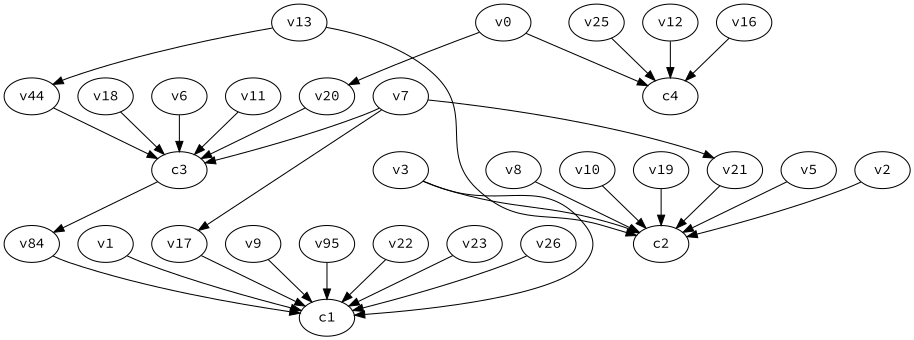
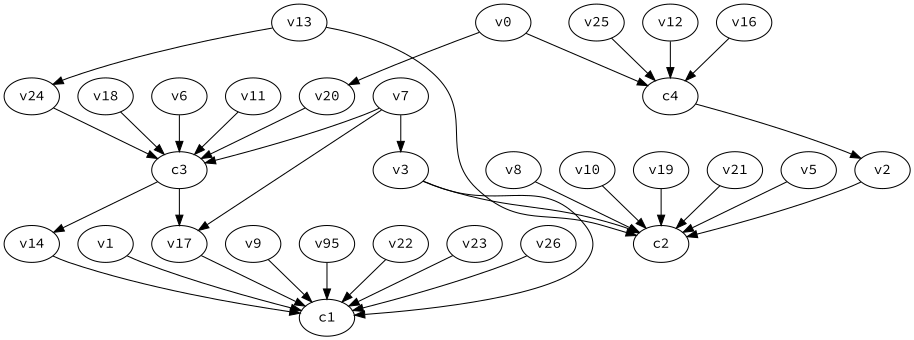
node "v44": label "v44" -> "v24"
edge "v7" -> "v21": now "v7" -> "v3"
edge "c4" -> "v2": added
edge "c3" -> "v17": added
node "v84": label "v84" -> "v14"
